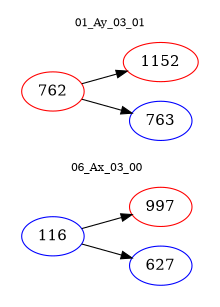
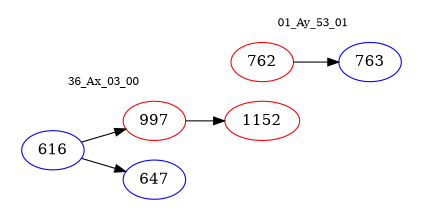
cluster "01_Ay_03_01": label "01_Ay_03_01" -> "01_Ay_53_01"
edge "762" -> "1152": now "997" -> "1152"
cluster "06_Ax_03_00": label "06_Ax_03_00" -> "36_Ax_03_00"
node "116": label "116" -> "616"
node "627": label "627" -> "647"
